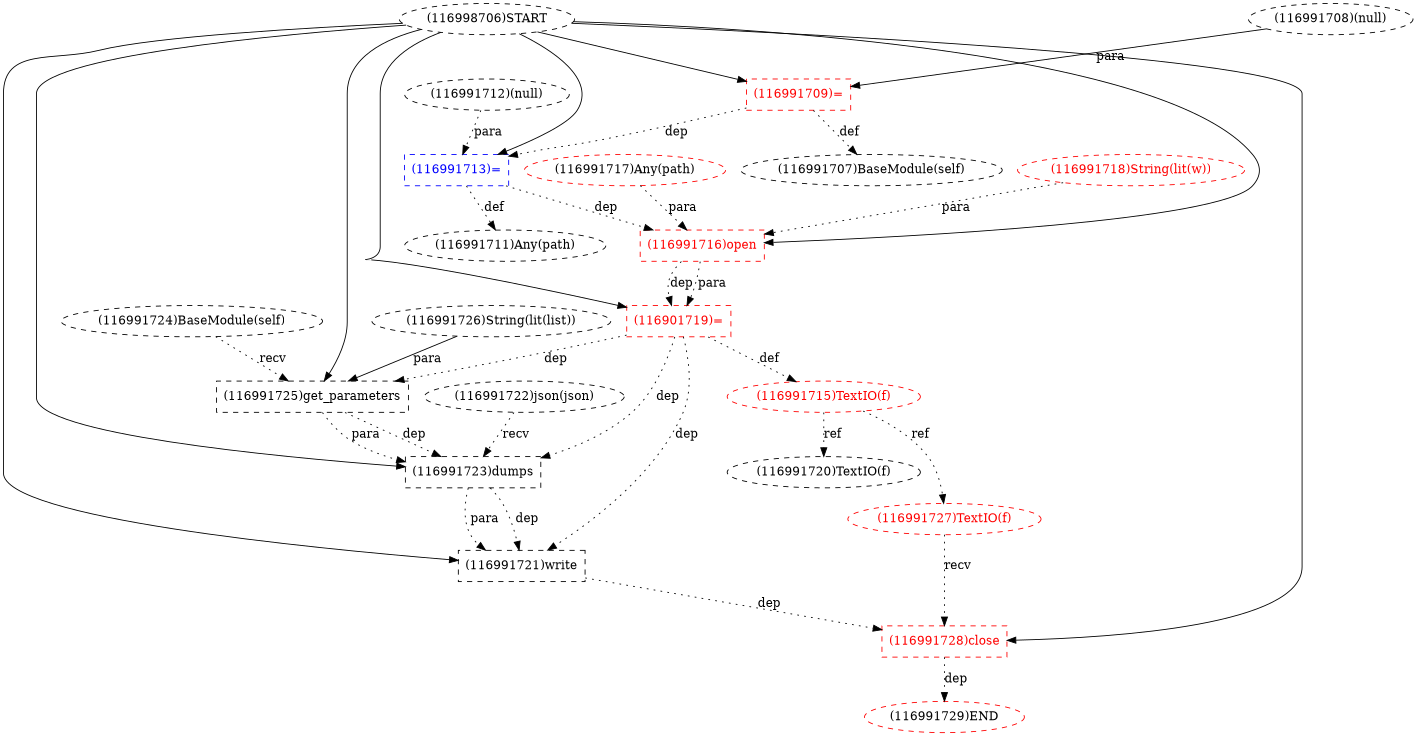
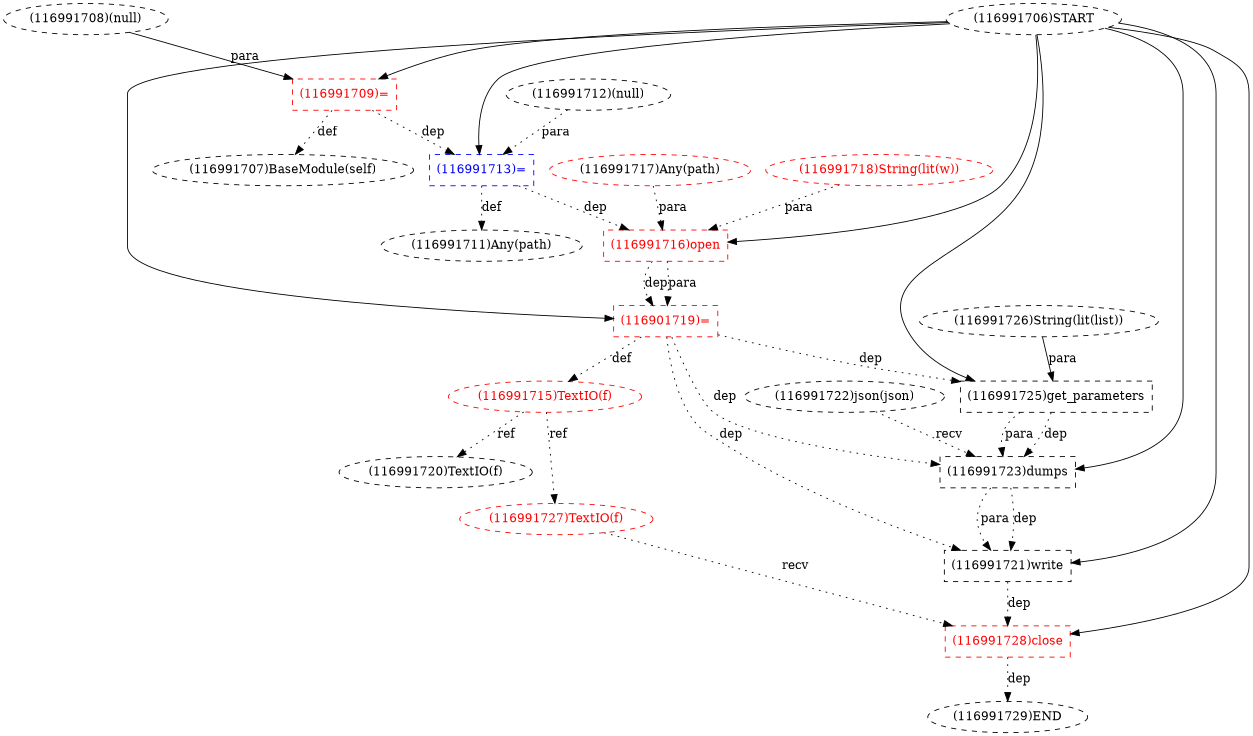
node "(116998706)START": label "(116998706)START" -> "(116991706)START"
node "(116991724)BaseModule(self)": removed
node "(116991729)END": color red -> black
